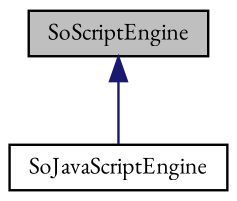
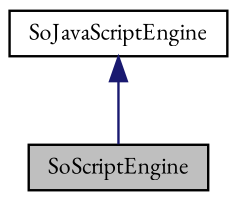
edge "SoJavaScriptEngine" -> "SoScriptEngine": reversed
